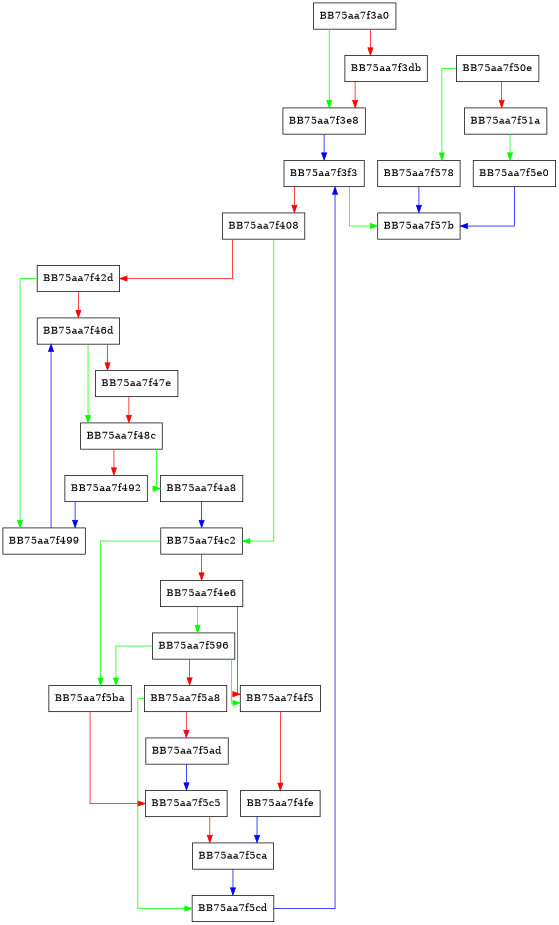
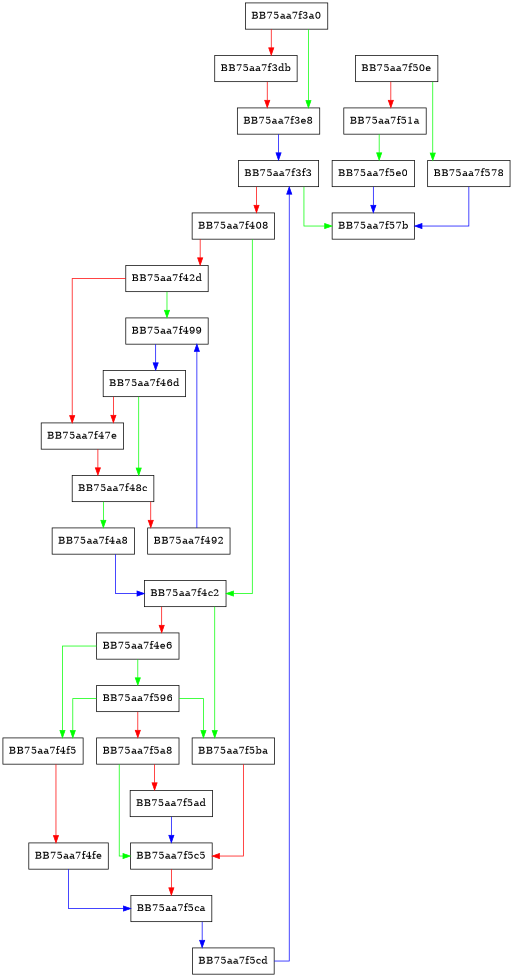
edge "BB75aa7f42d" -> "BB75aa7f46d": now "BB75aa7f42d" -> "BB75aa7f47e"
edge "BB75aa7f4e6" -> "BB75aa7f4f5": color red -> green
edge "BB75aa7f5a8" -> "BB75aa7f5cd": now "BB75aa7f5a8" -> "BB75aa7f5c5"
